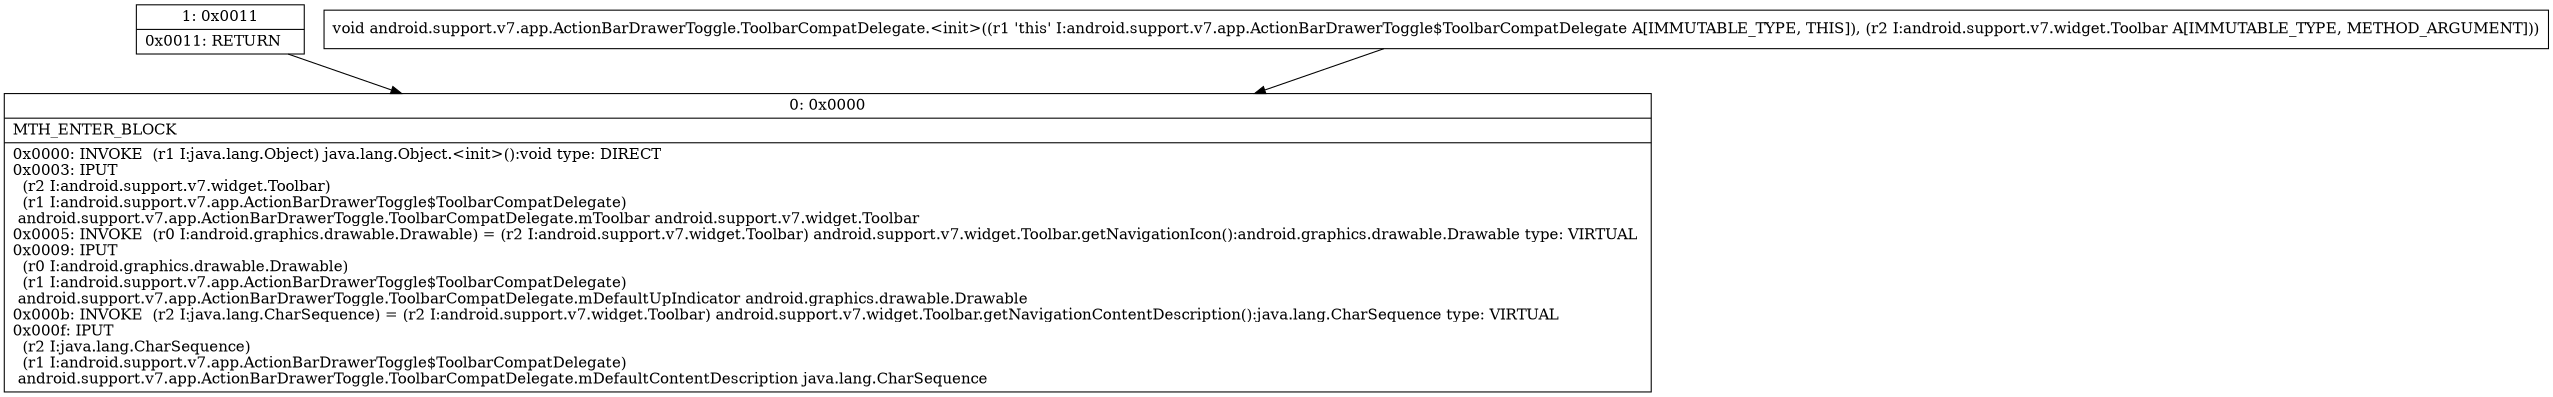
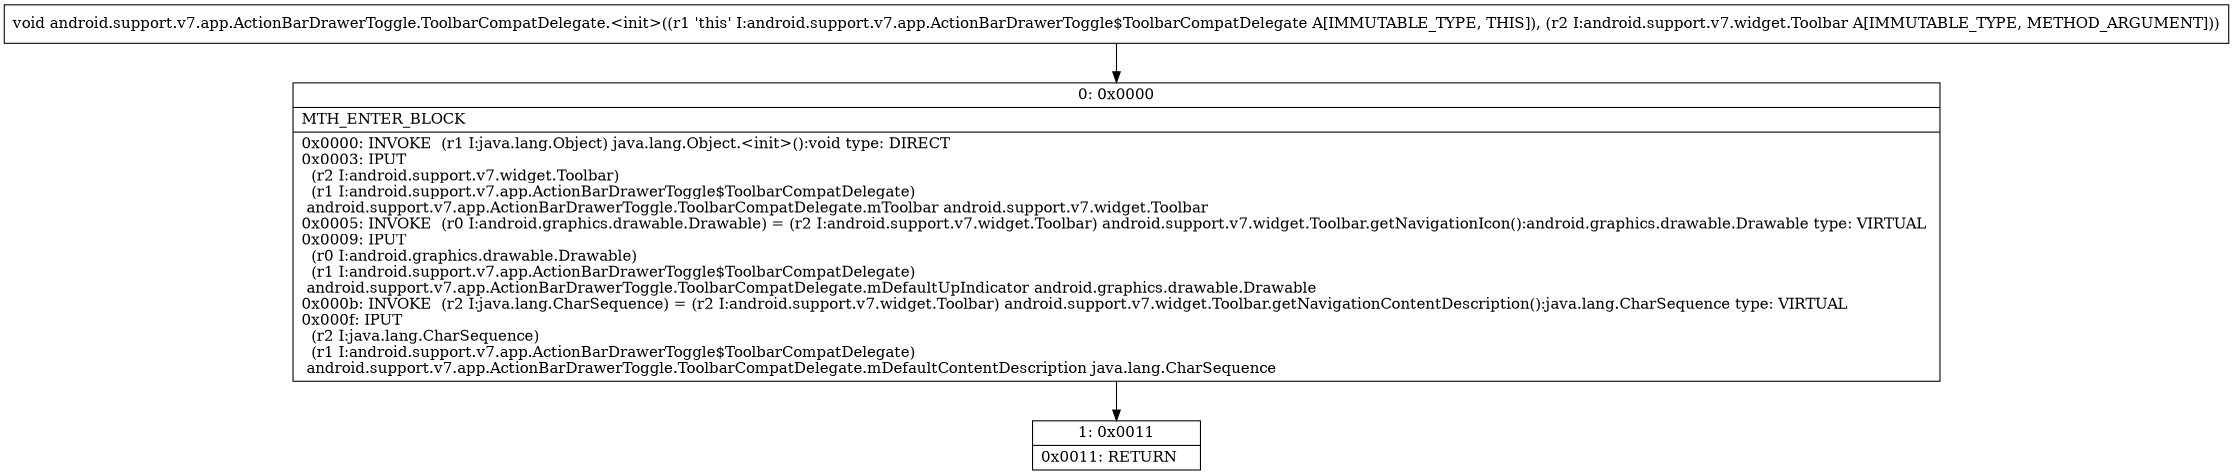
edge "1: 0x0011" -> "0: 0x0000": reversed
